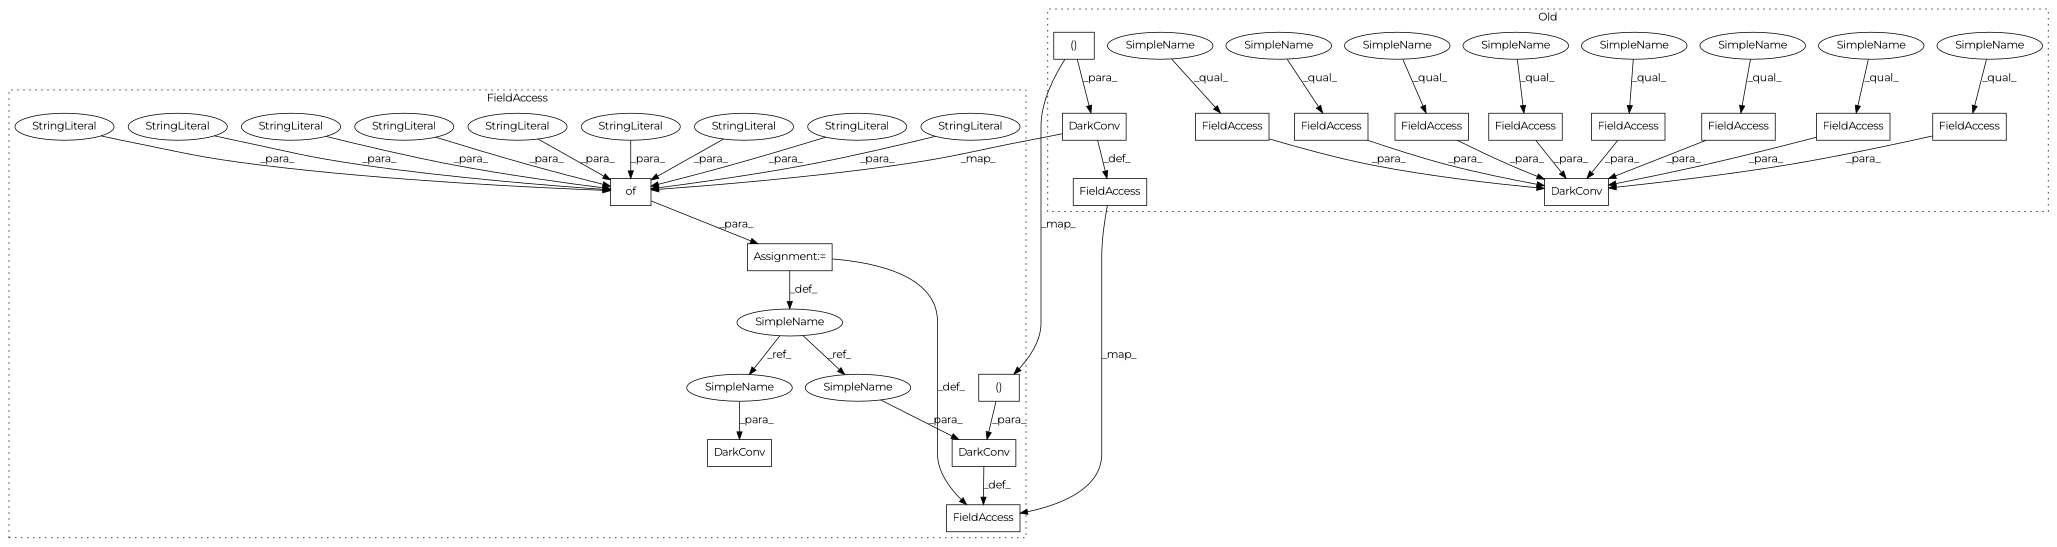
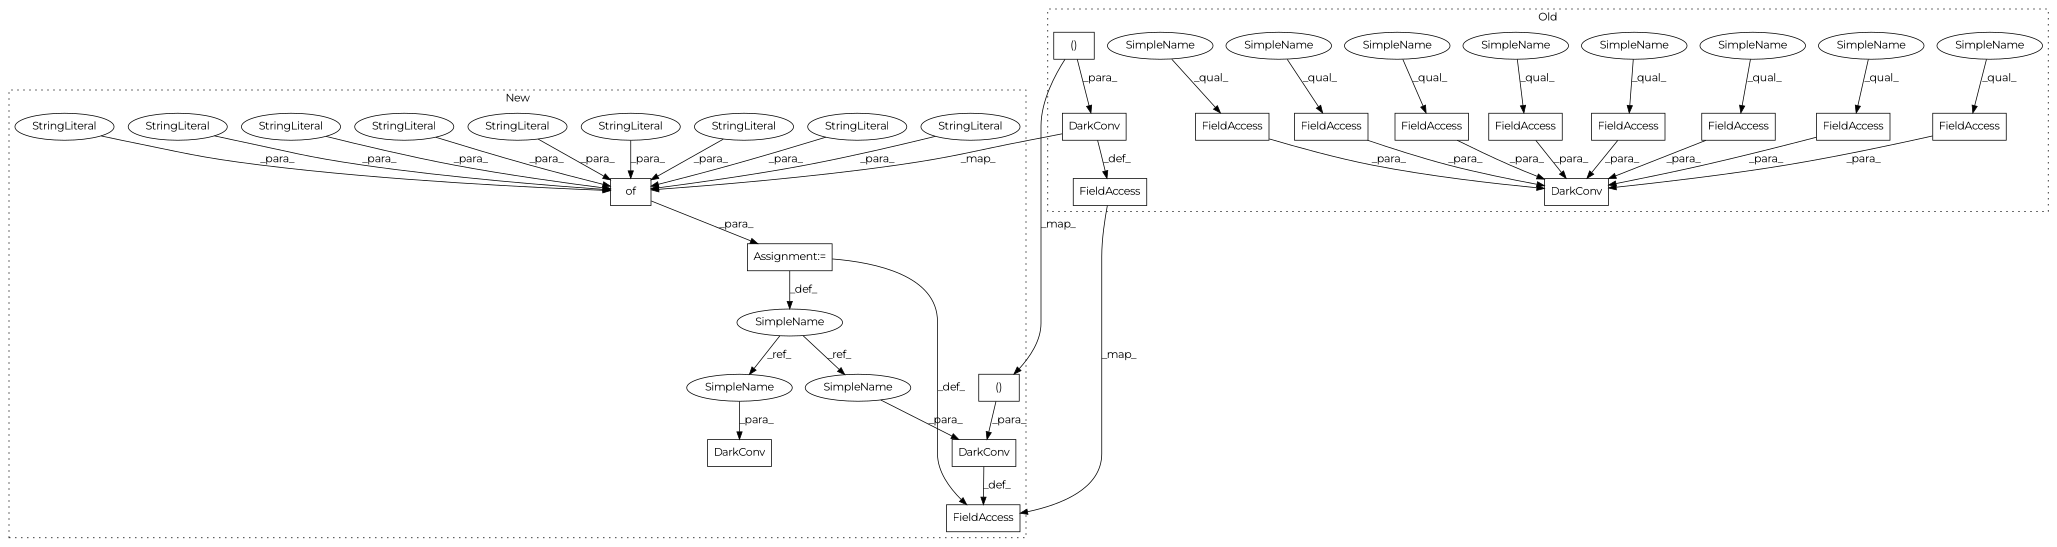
cluster "FieldAccess": label "FieldAccess" -> "New"
